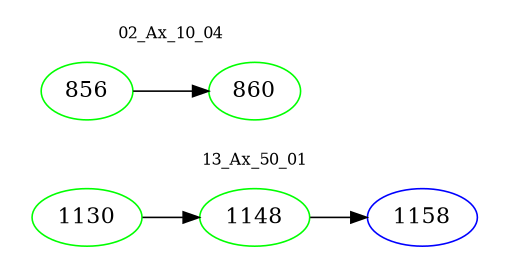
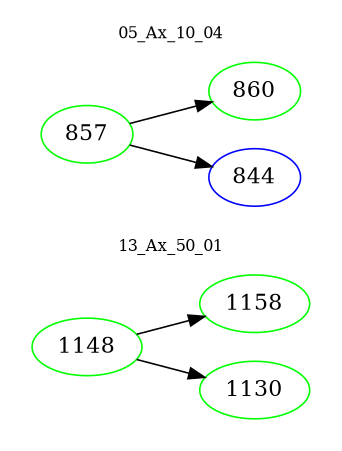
cluster "02_Ax_10_04": label "02_Ax_10_04" -> "05_Ax_10_04"
node "856": label "856" -> "857"
node "844": added
edge "1130" -> "1148": reversed
node "1158": color blue -> green
